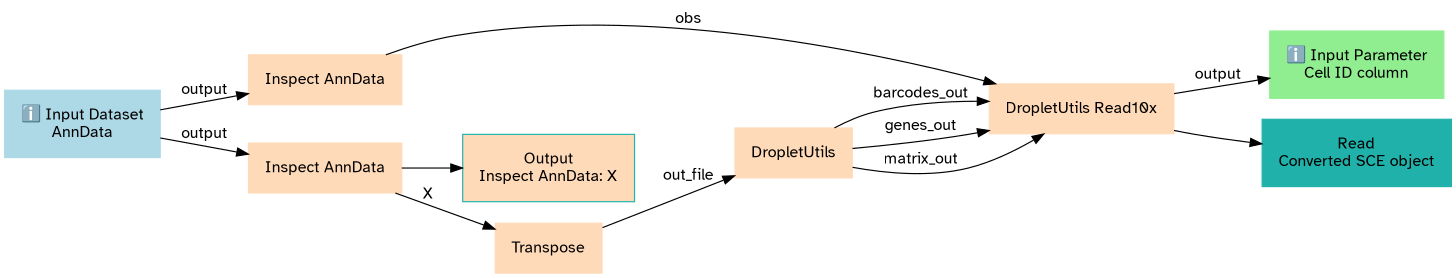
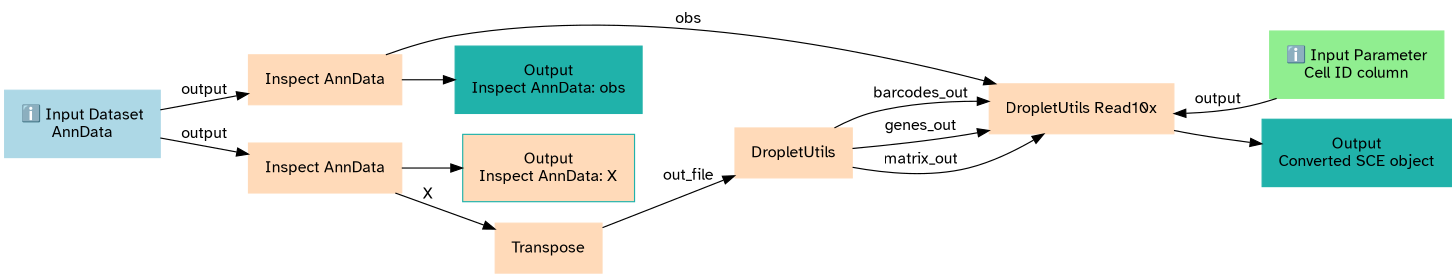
node "Output Inspect AnnData: obs": added
edge "DropletUtils Read10x" -> "ℹ️ Input Parameter Cell ID column": reversed
node "Read Converted SCE object": label "Read Converted SCE object" -> "Output Converted SCE object"
